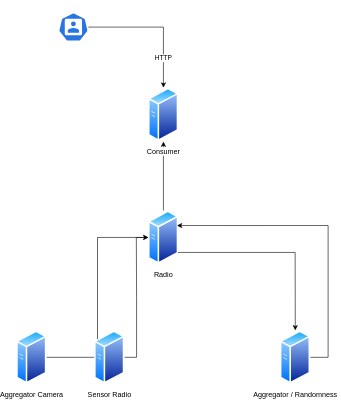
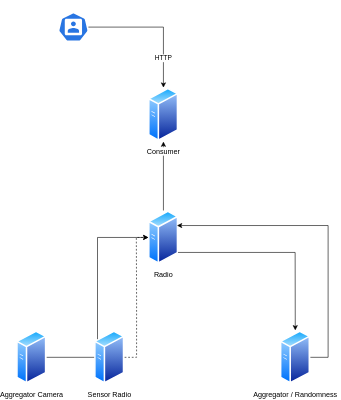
edge "Aggregator Camera" -> "Radio": arrowhead open -> classic
edge "Sensor Radio" -> "Radio": style solid -> dashed
